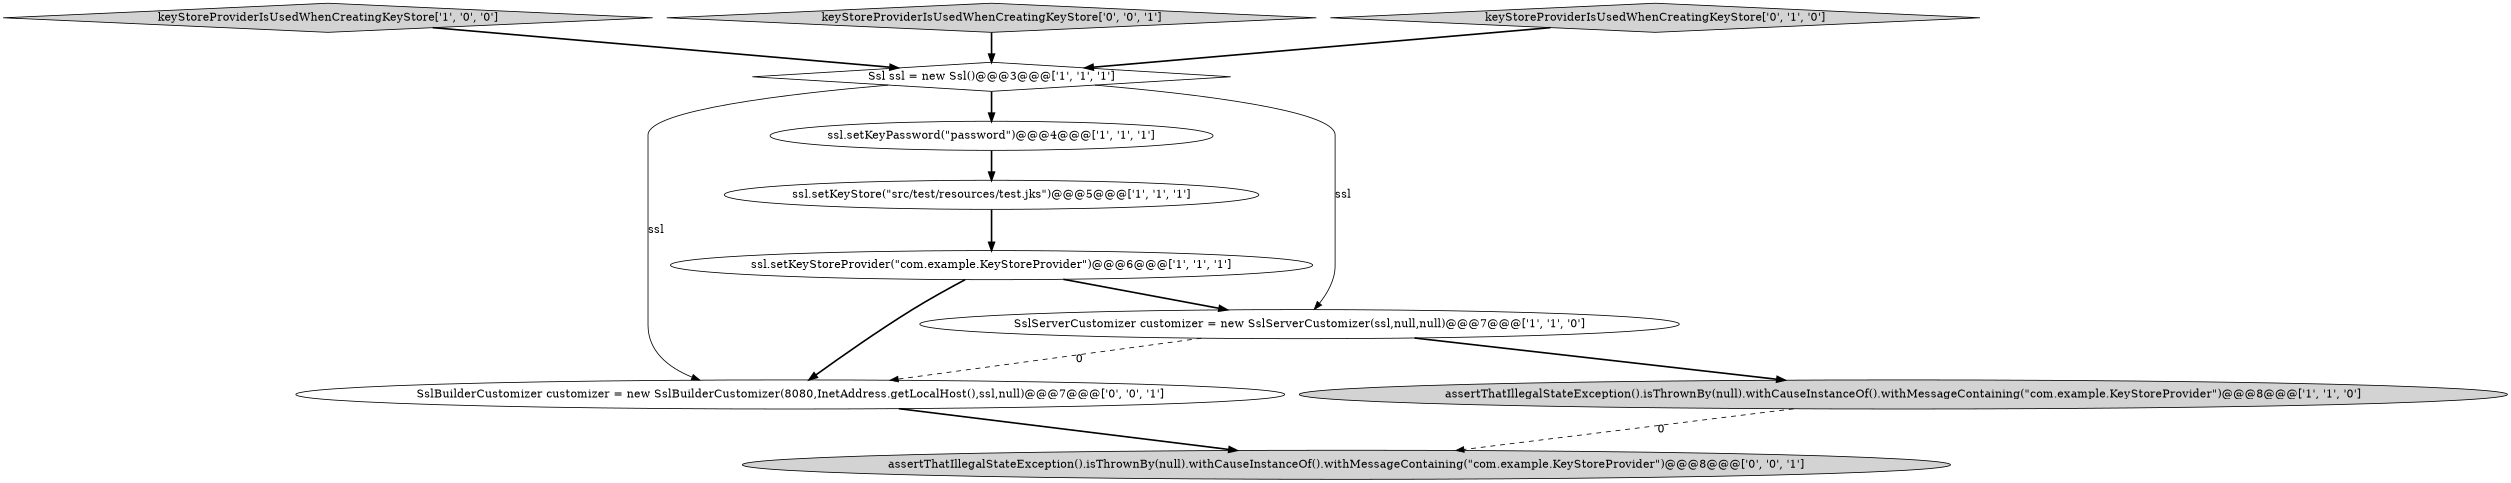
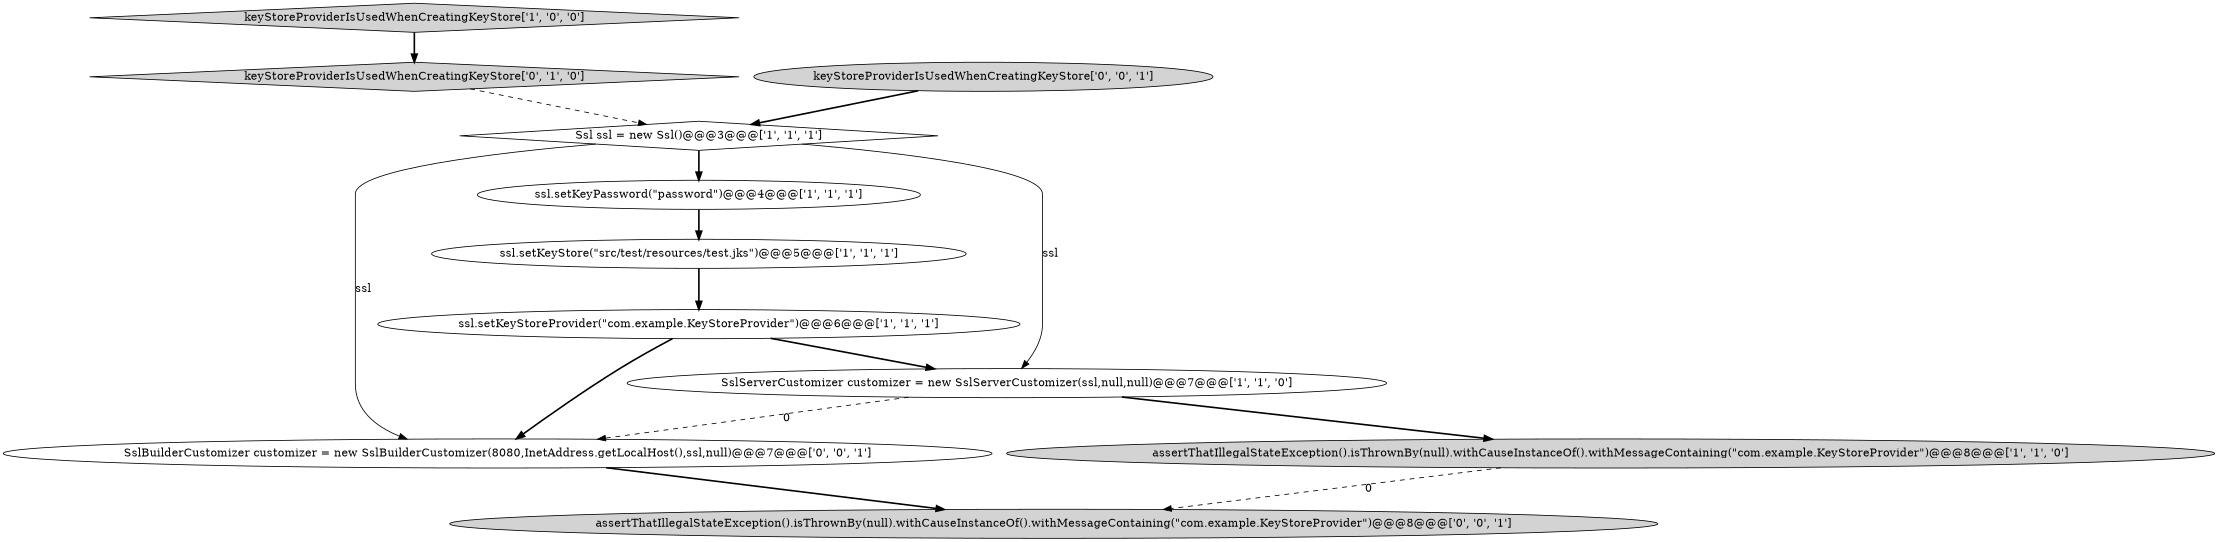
node "keyStoreProviderIsUsedWhenCreatingKeyStore['0', '0', '1']": shape diamond -> ellipse
edge "keyStoreProviderIsUsedWhenCreatingKeyStore['1', '0', '0']" -> "Ssl ssl = new Ssl()@@@3@@@['1', '1', '1']": now "keyStoreProviderIsUsedWhenCreatingKeyStore['1', '0', '0']" -> "keyStoreProviderIsUsedWhenCreatingKeyStore['0', '1', '0']"
edge "keyStoreProviderIsUsedWhenCreatingKeyStore['0', '1', '0']" -> "Ssl ssl = new Ssl()@@@3@@@['1', '1', '1']": style bold -> dashed
